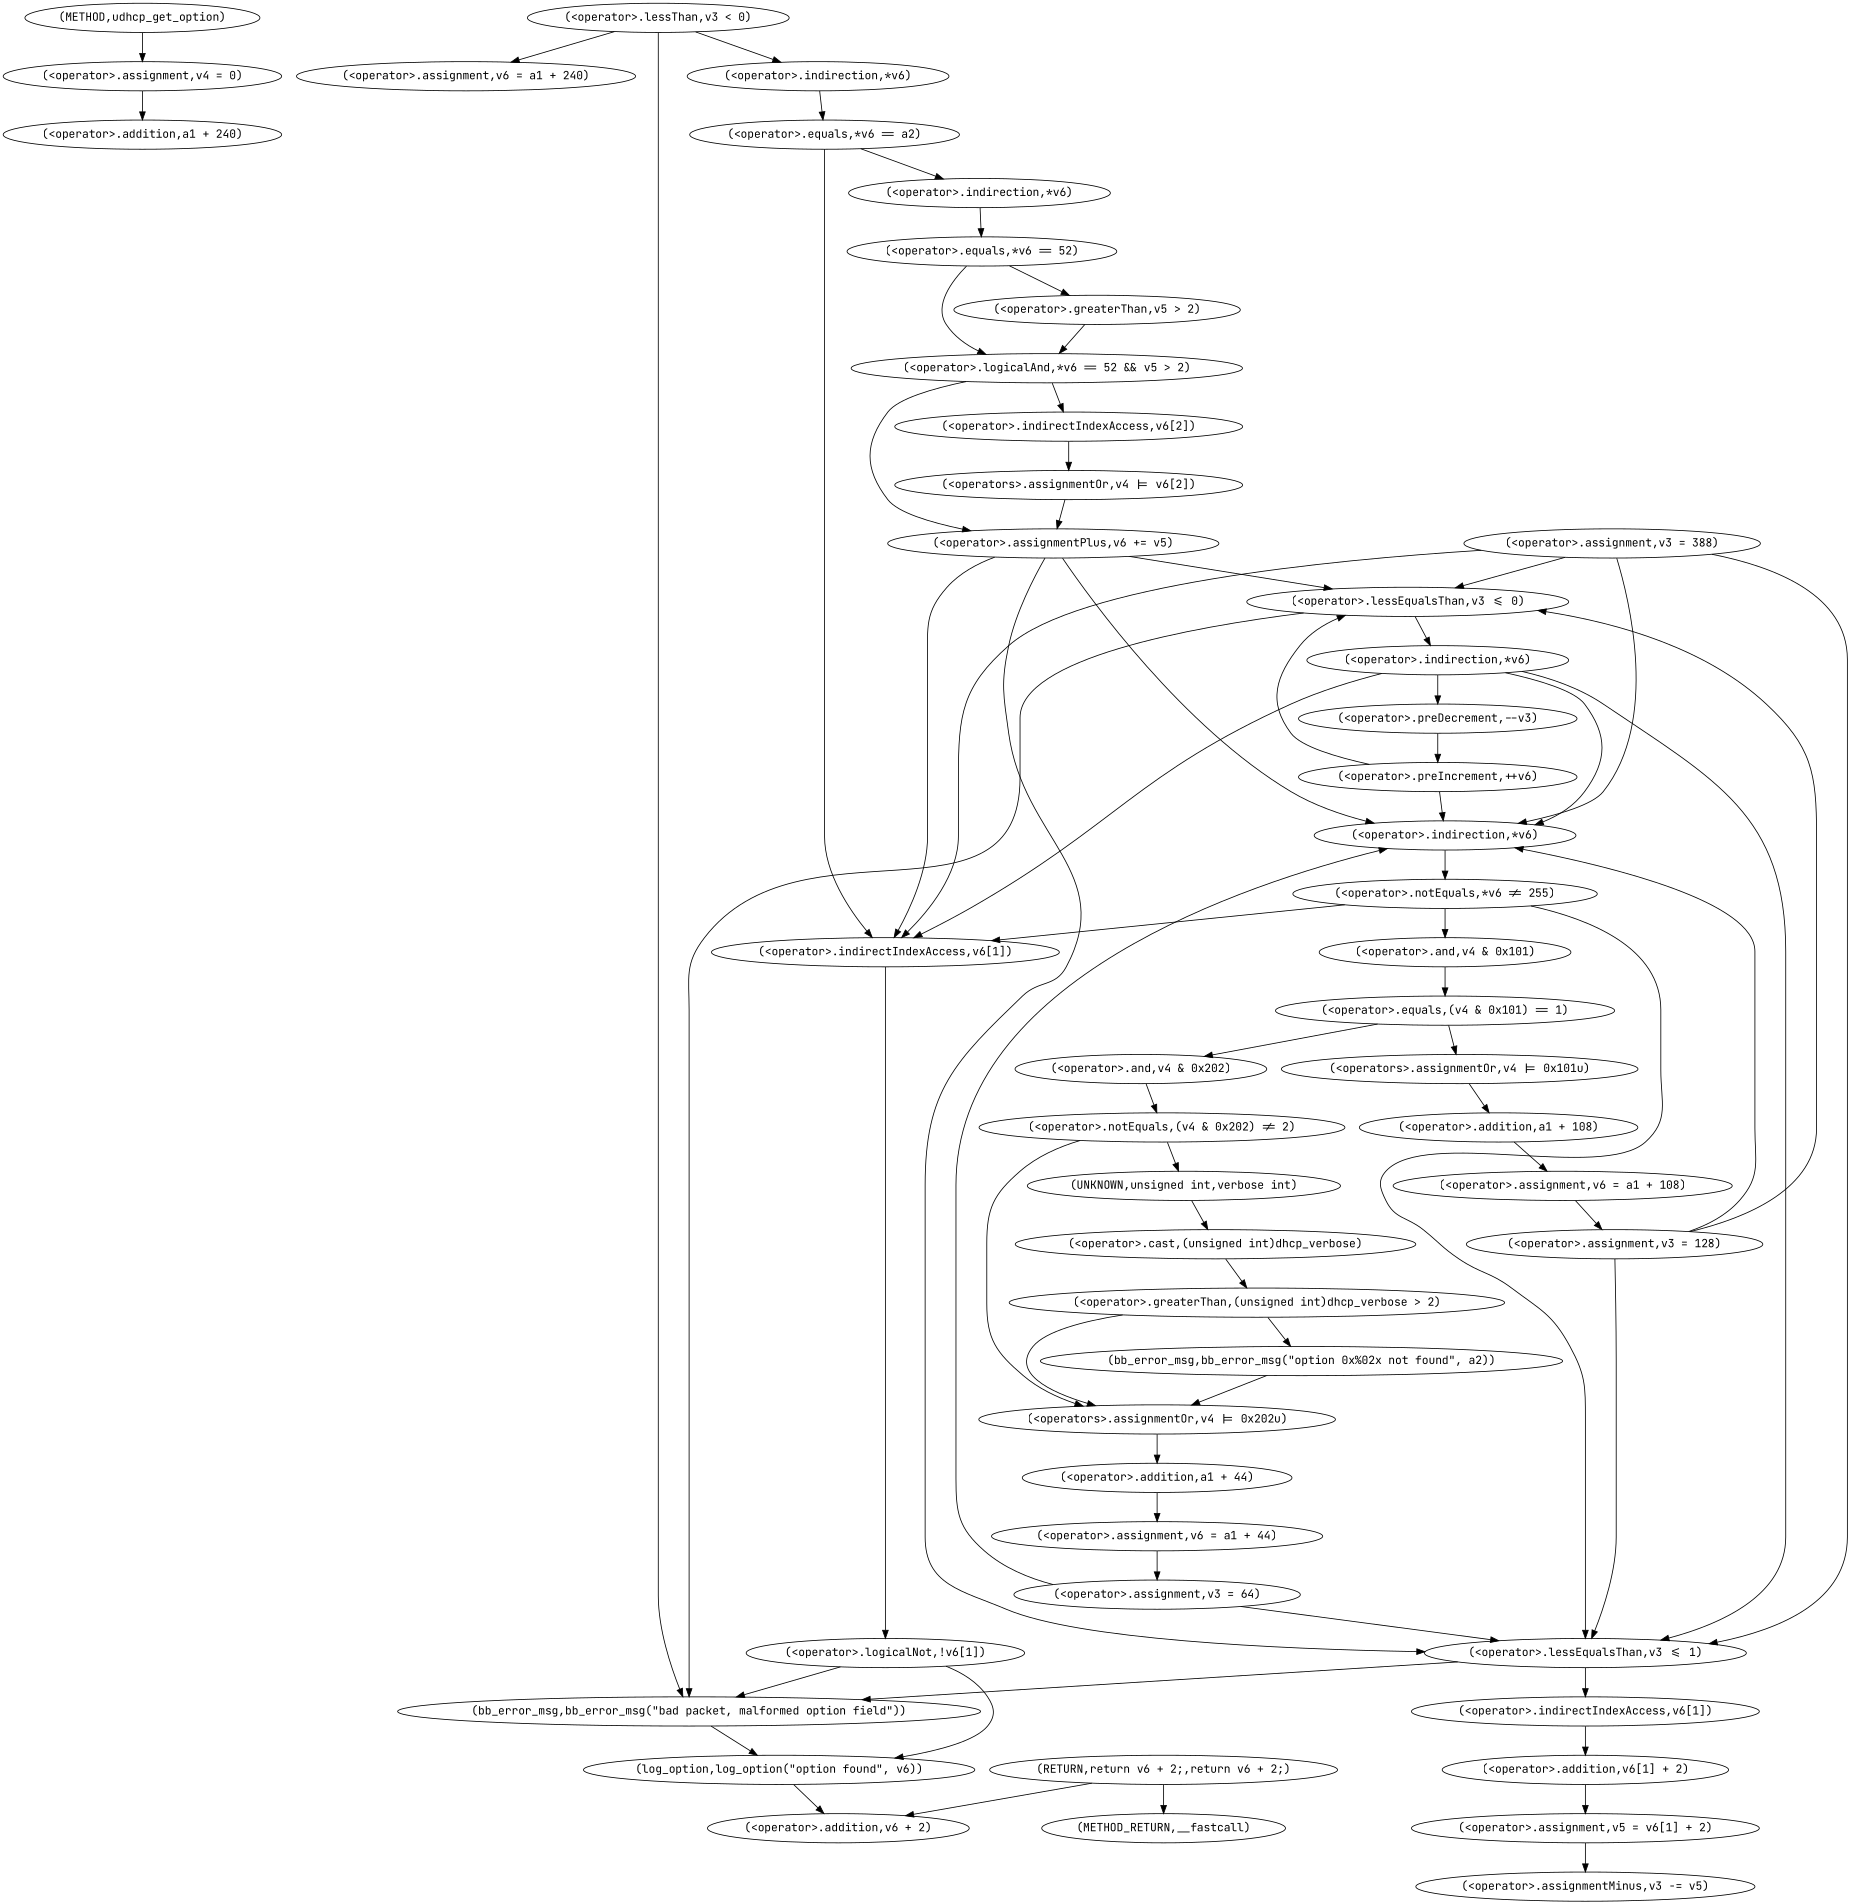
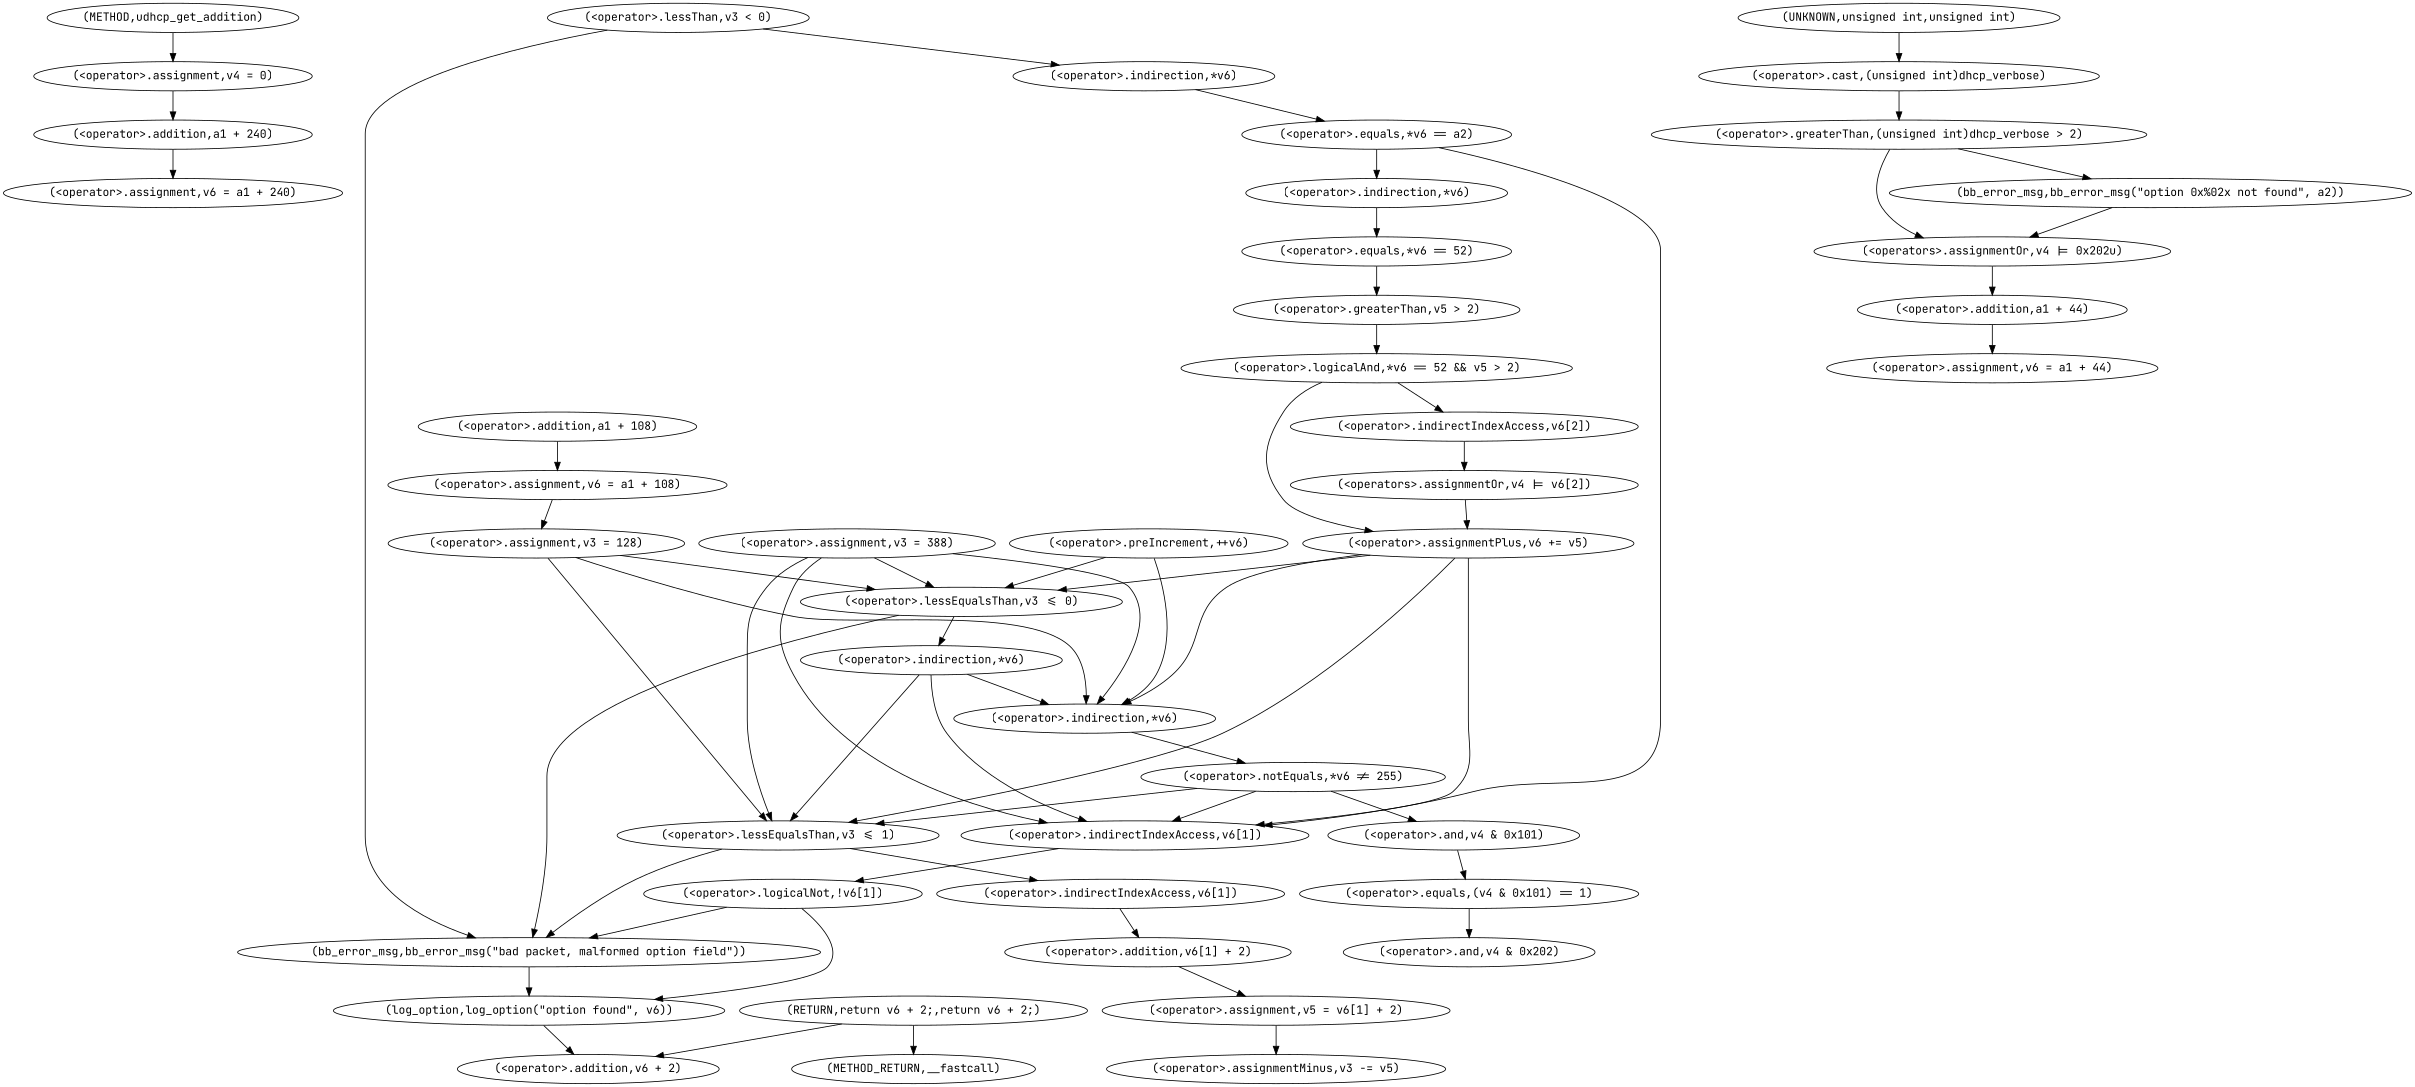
node "(METHOD,udhcp_get_option)": label "(METHOD,udhcp_get_option)" -> "(METHOD,udhcp_get_addition)"
edge "(<operator>.lessThan,v3 < 0)" -> "(<operator>.assignment,v6 = a1 + 240)": now "(<operator>.addition,a1 + 240)" -> "(<operator>.assignment,v6 = a1 + 240)"
edge "(<operator>.equals,*v6 == 52)" -> "(<operator>.logicalAnd,*v6 == 52 && v5 > 2)": removed
node "(<operator>.preDecrement,--v3)": removed
node "(<operators>.assignmentOr,v4 |= 0x101u)": removed
node "(<operator>.notEquals,(v4 & 0x202) != 2)": removed
node "(UNKNOWN,unsigned int,verbose int)": label "(UNKNOWN,unsigned int,verbose int)" -> "(UNKNOWN,unsigned int,unsigned int)"
node "(<operator>.assignment,v3 = 64)": removed
